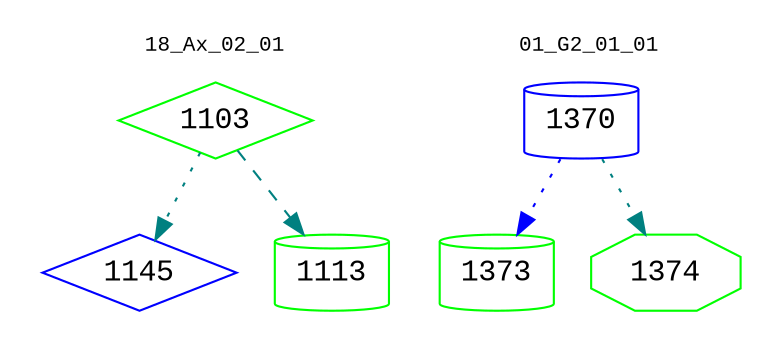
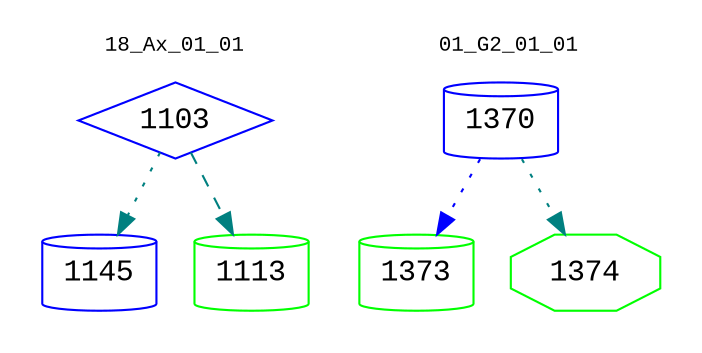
cluster "18_Ax_02_01": label "18_Ax_02_01" -> "18_Ax_01_01"
node "1103": color green -> blue
node "1145": shape diamond -> cylinder
